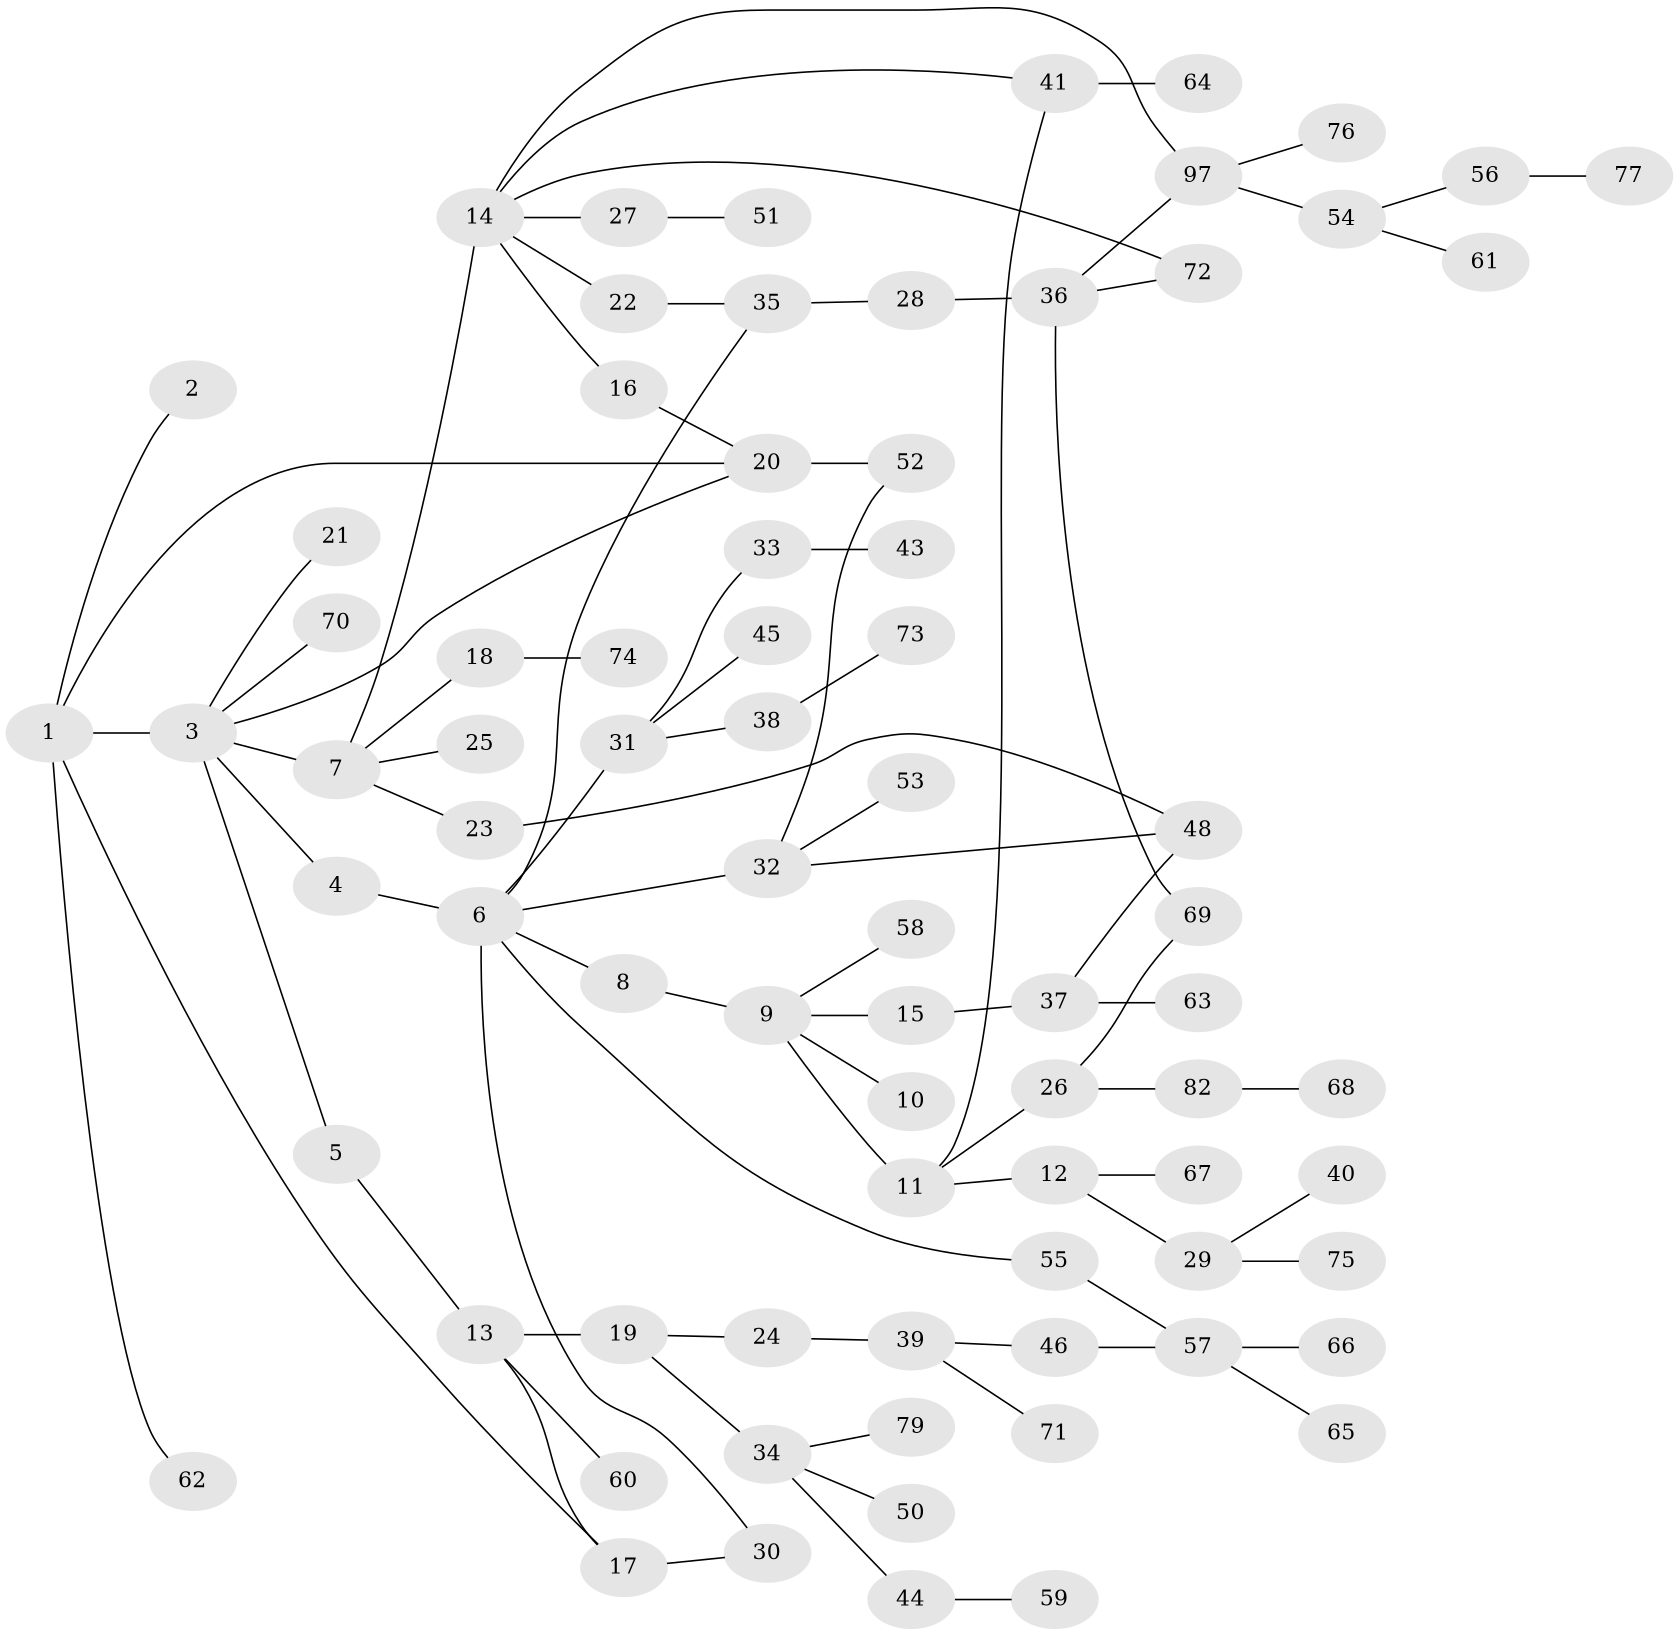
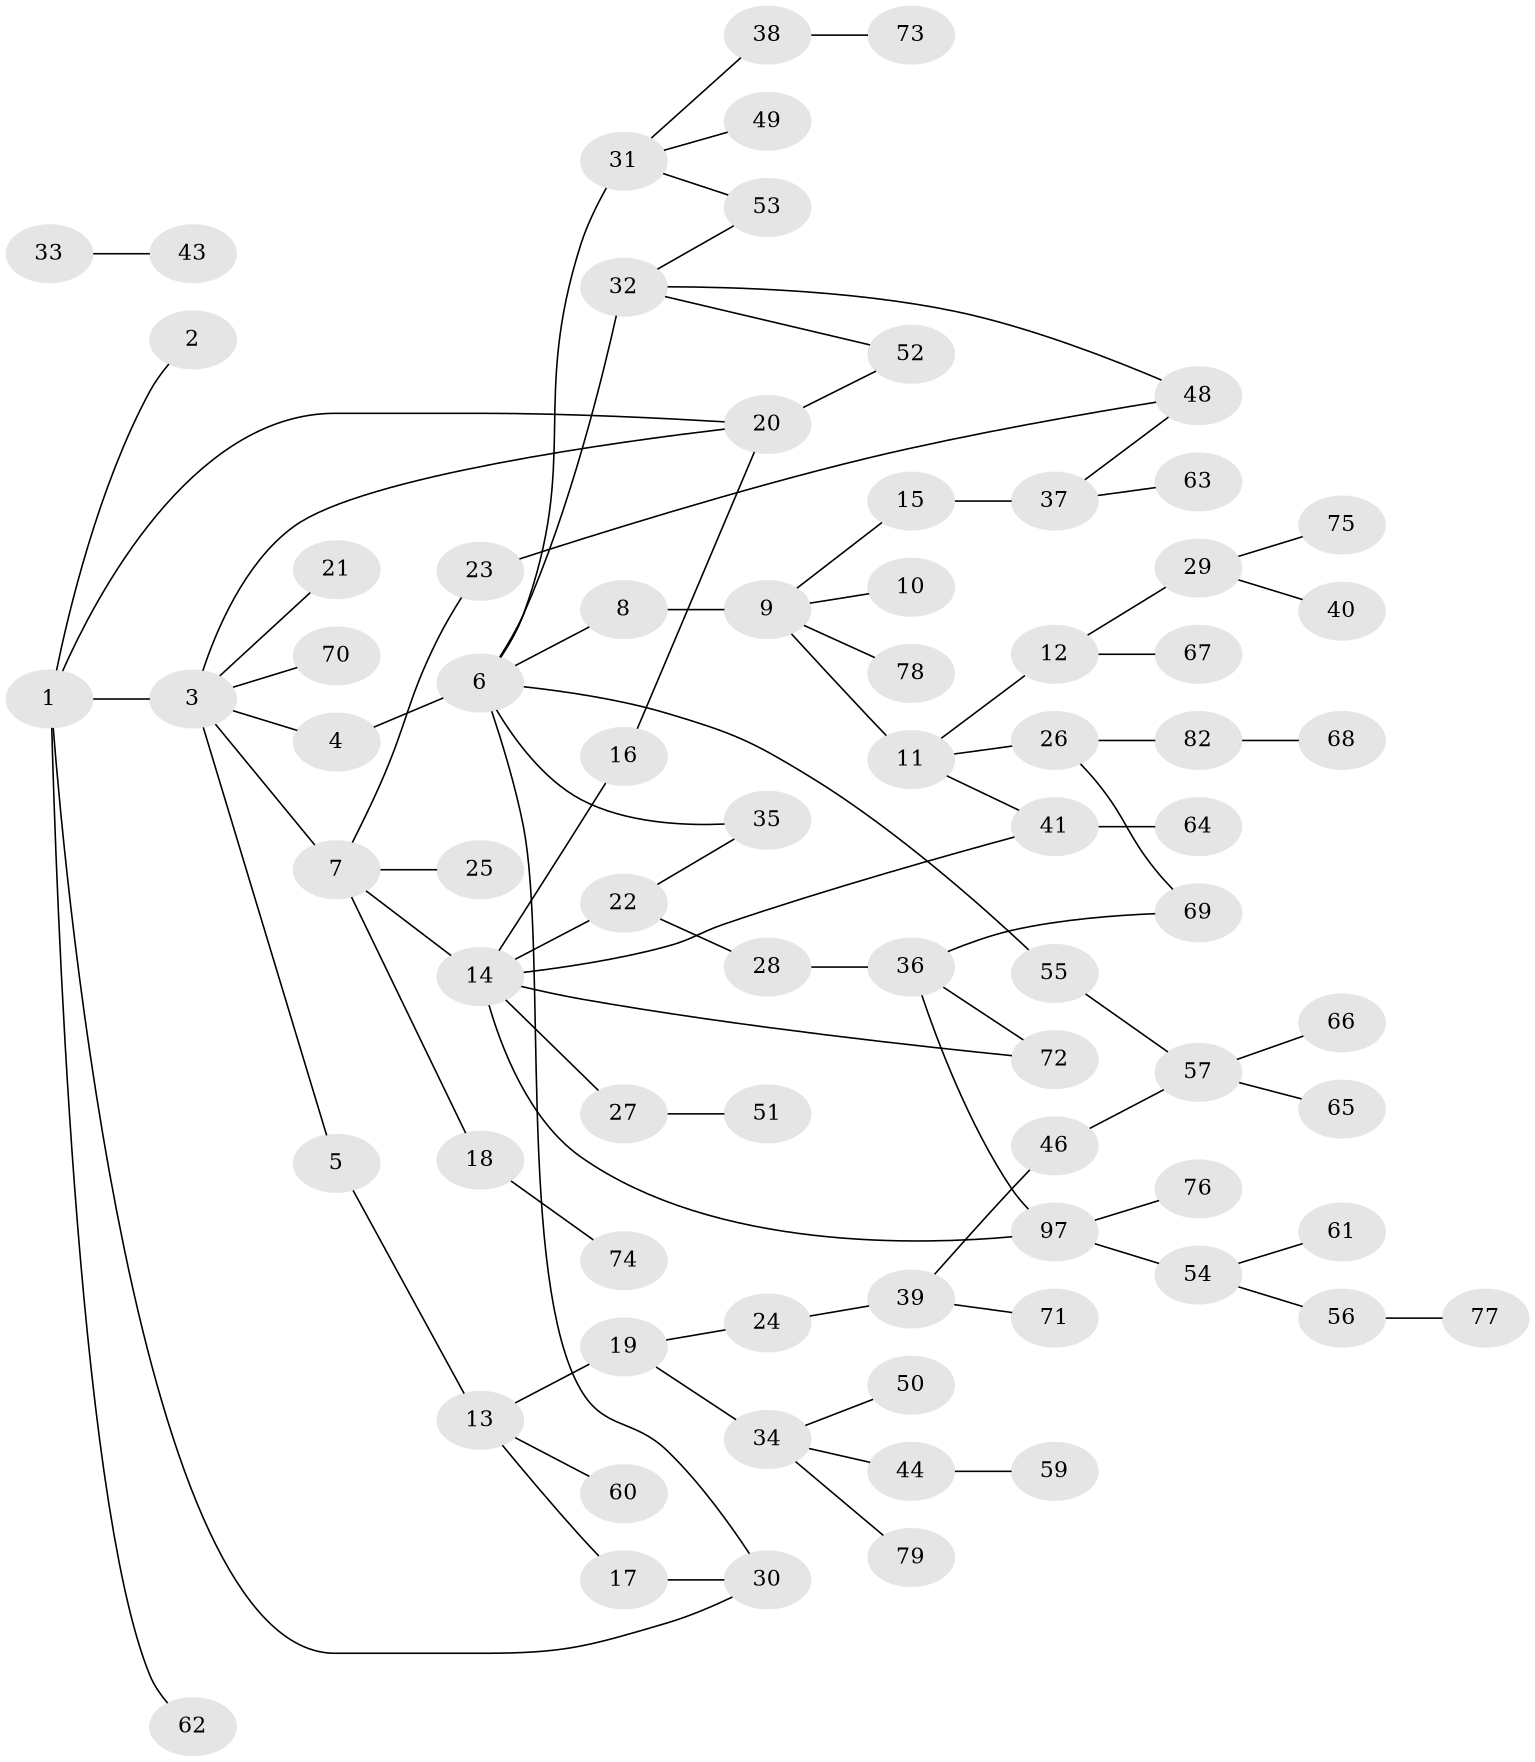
edge "28" -- "35": now "28" -- "22"
node "45": label "45" -> "49"
edge "33" -- "31": now "53" -- "31"
node "58": label "58" -> "78"
edge "1" -- "17": now "1" -- "30"
